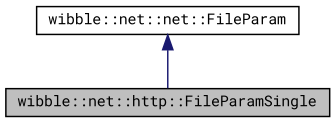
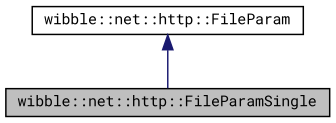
node "wibble::net::net::FileParam": label "wibble::net::net::FileParam" -> "wibble::net::http::FileParam"
